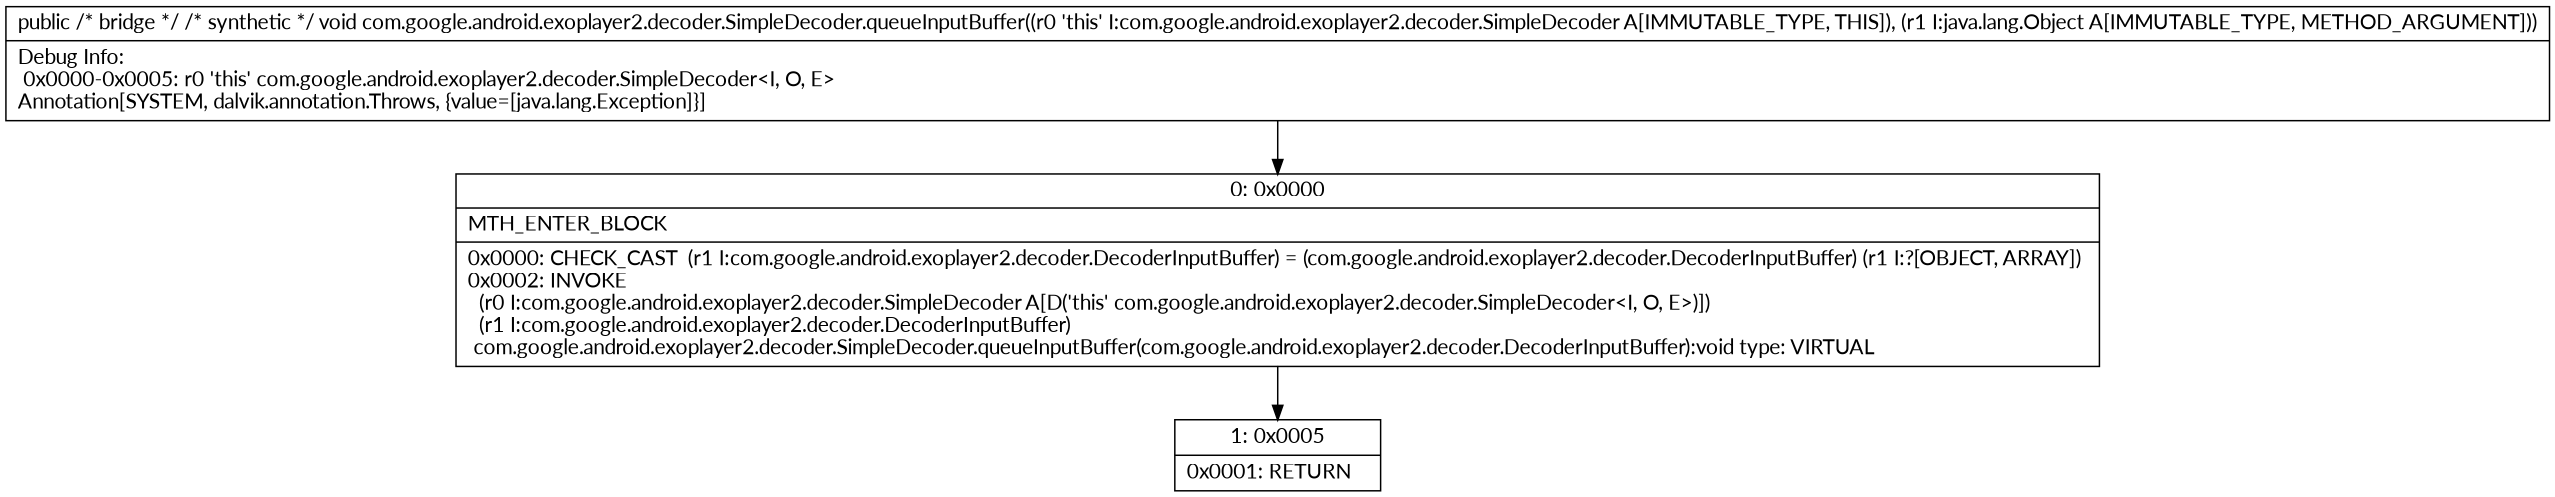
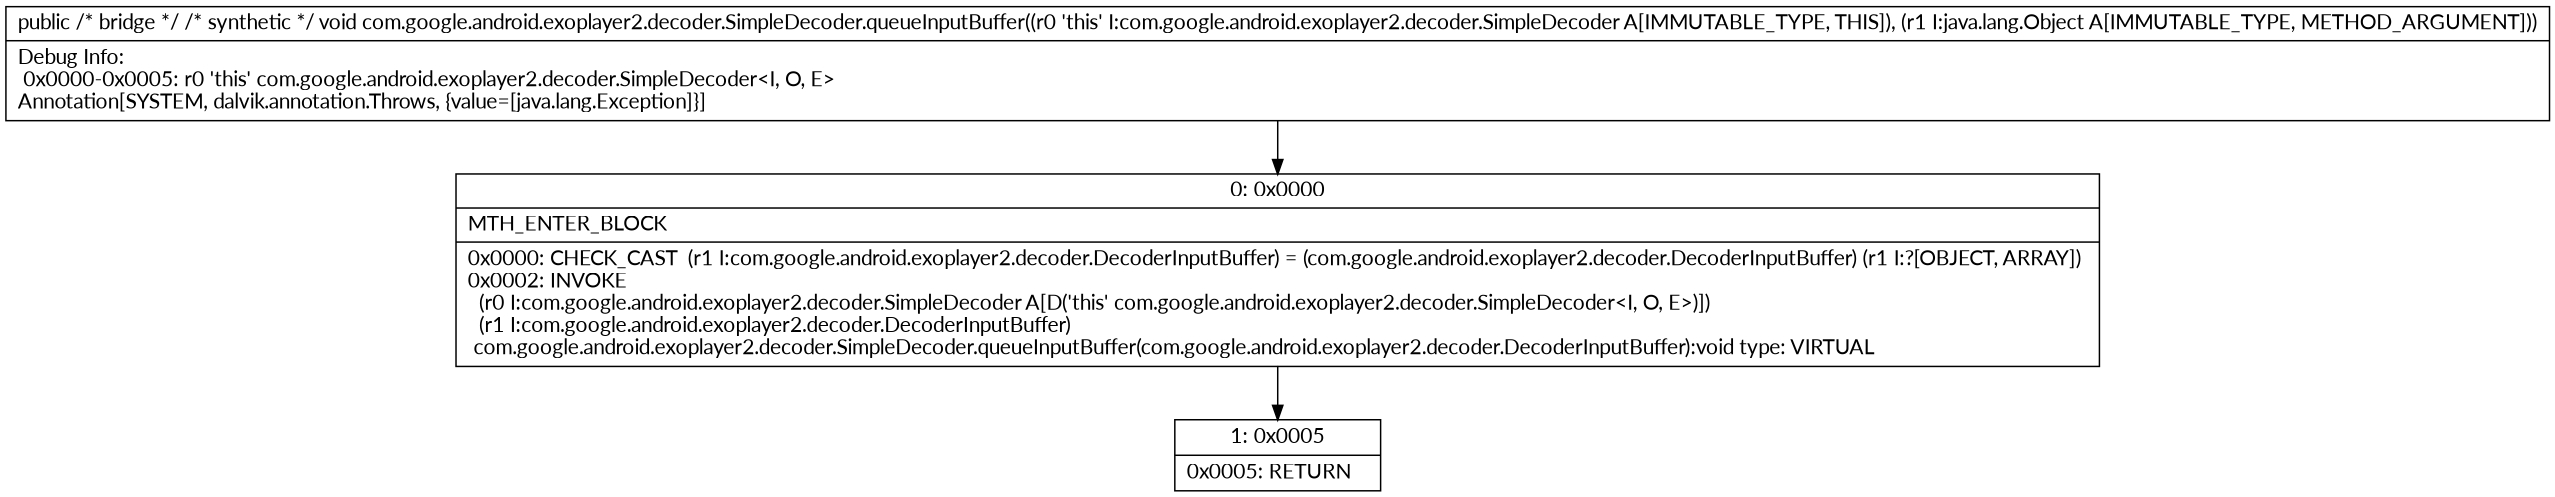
node "1: 0x0005": text "0x0001: RETURN" -> "0x0005: RETURN"
